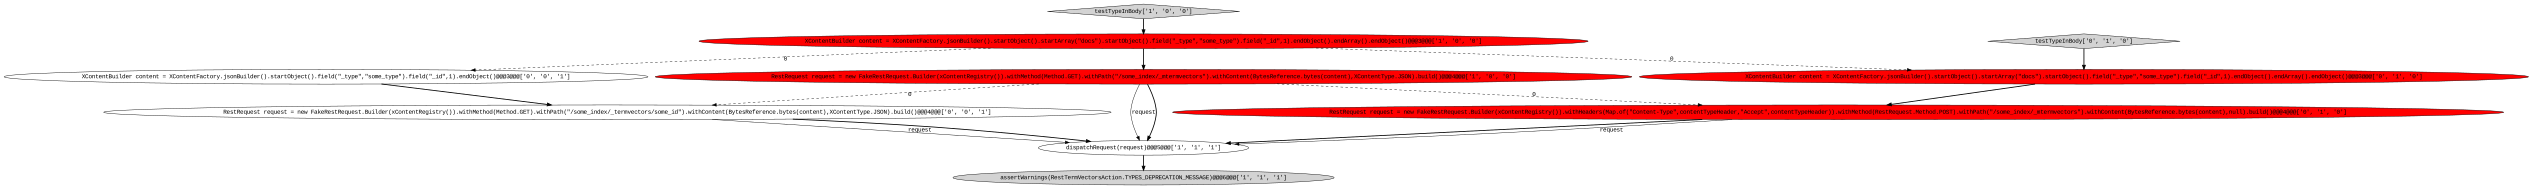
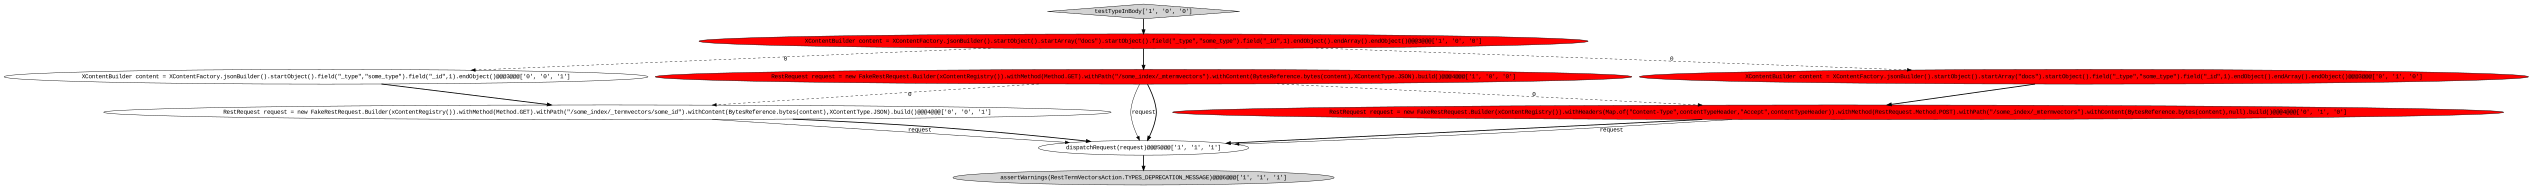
node "testTypeInBody['0', '1', '0']": removed
